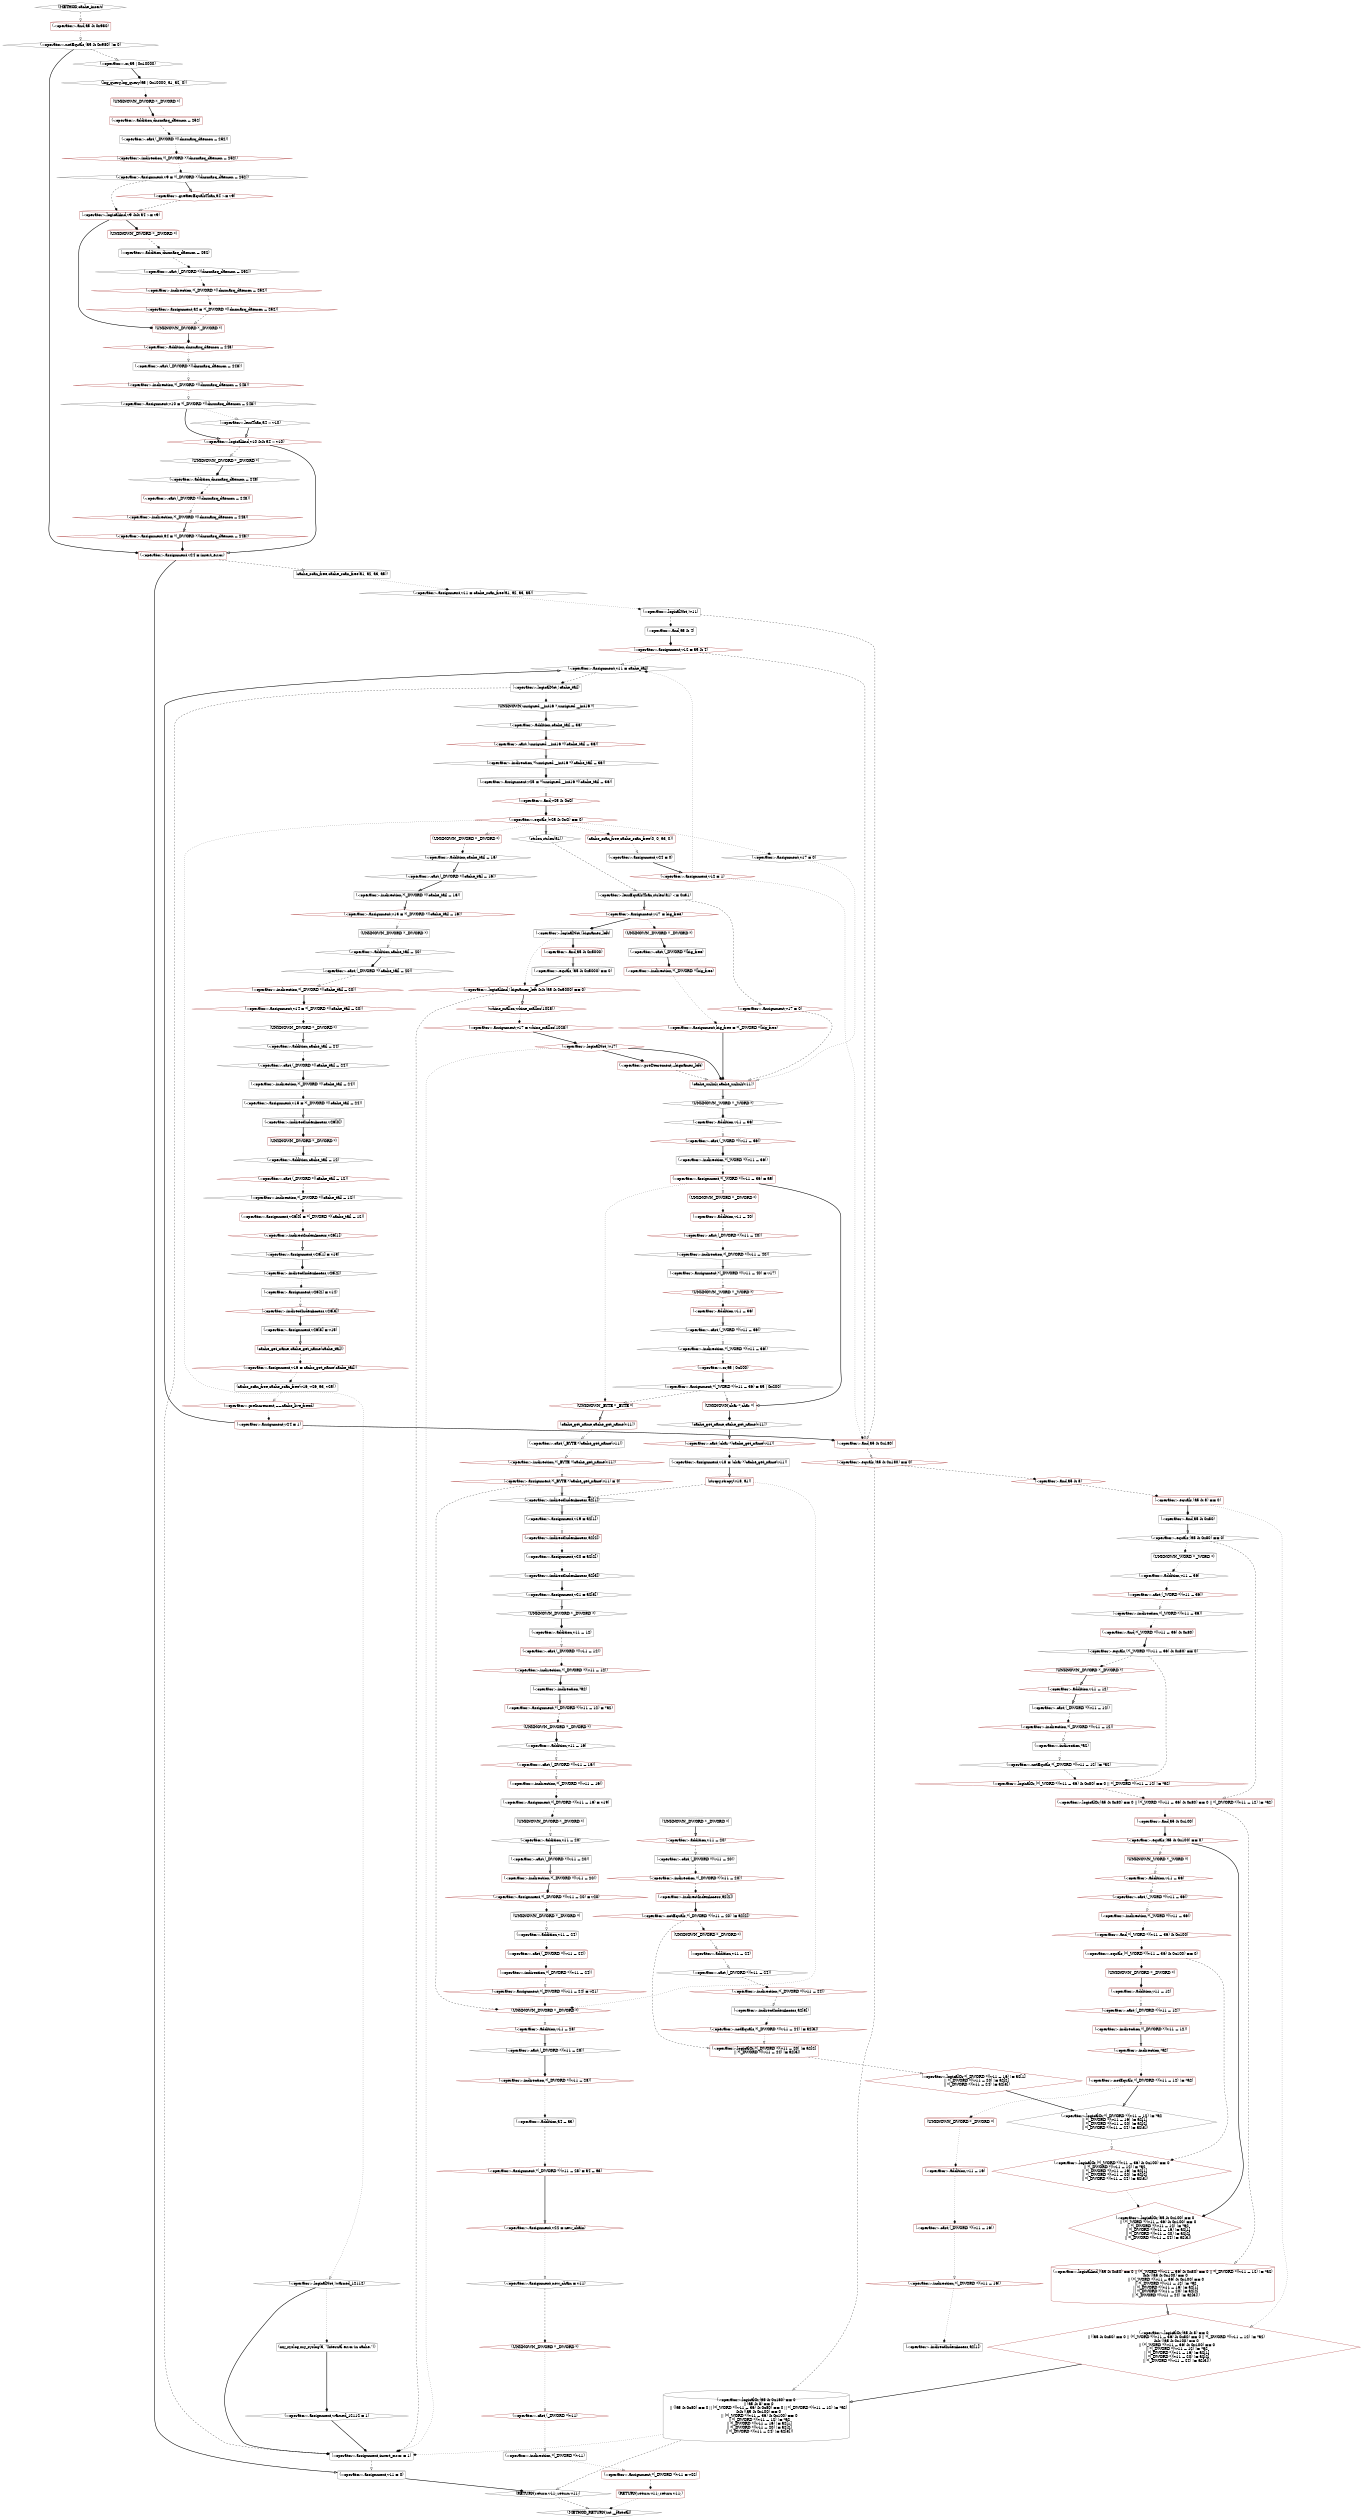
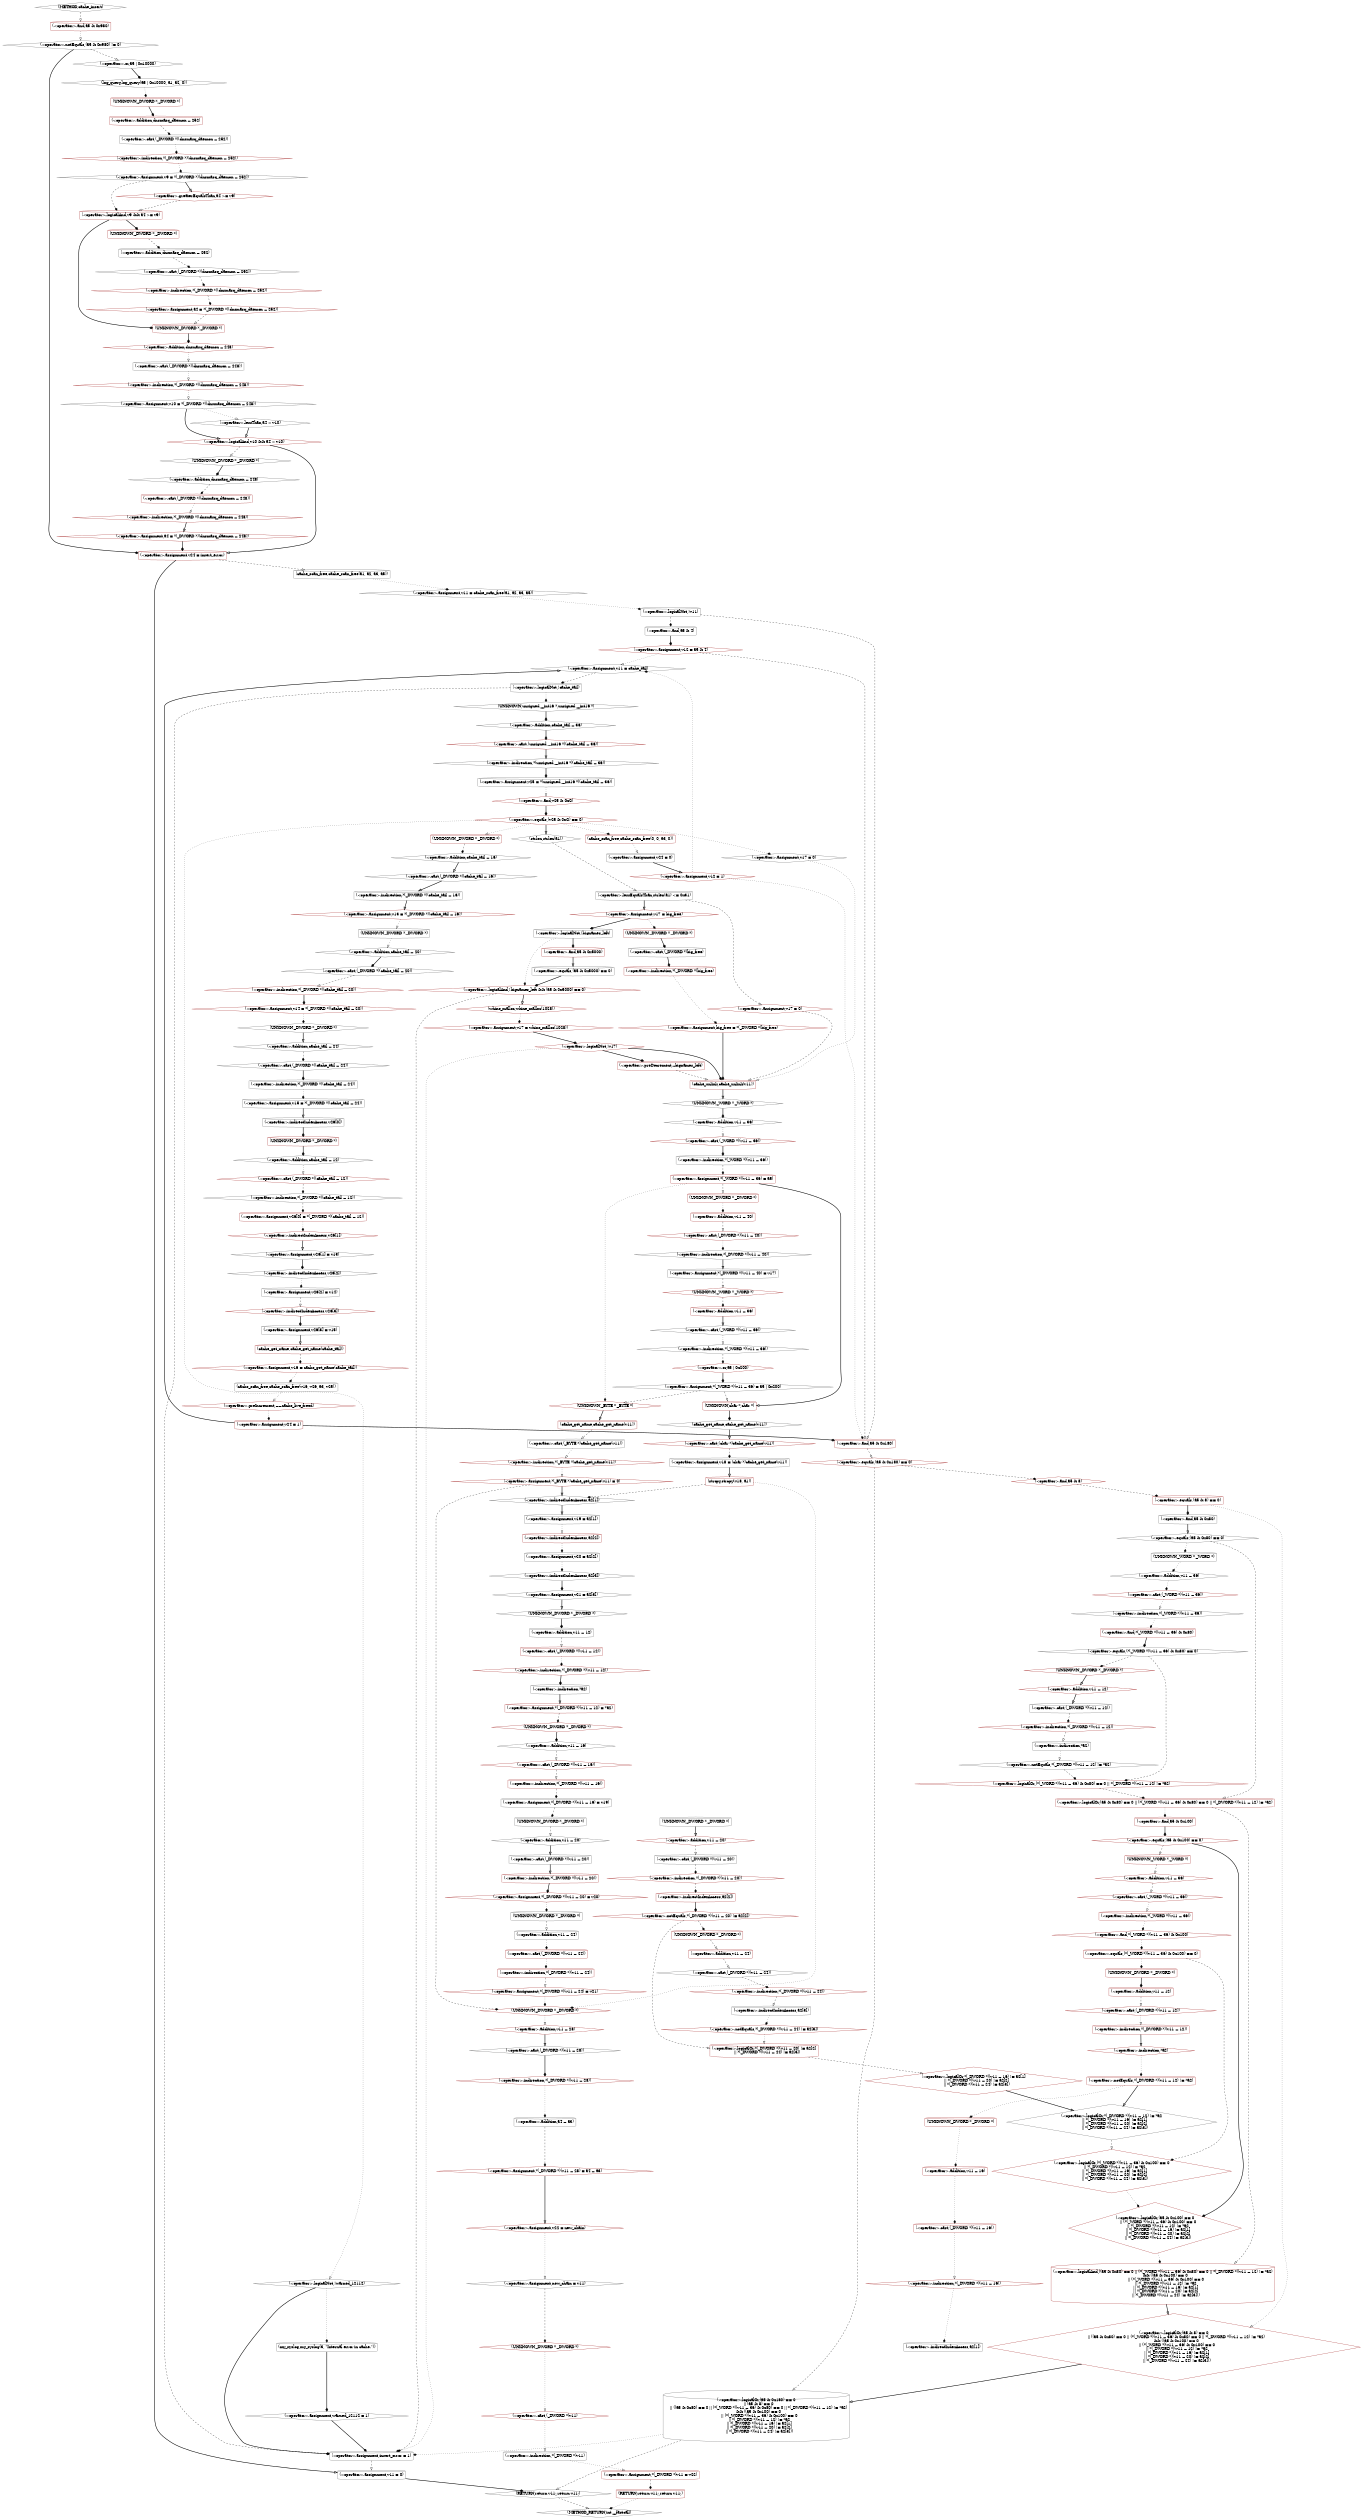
edge "(<operator>.addition,cache_tail + 12)" -> "(<operator>.cast,(_DWORD *)(cache_tail + 12))": added
